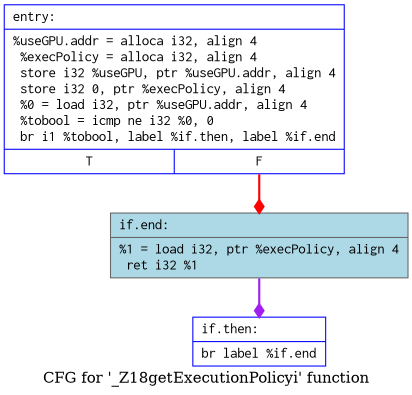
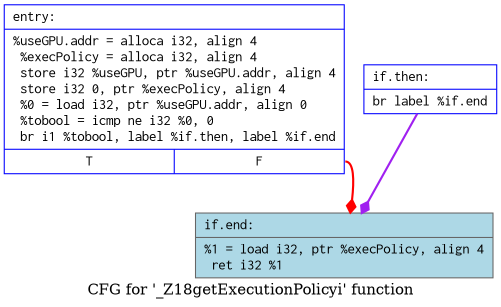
node "entry:": text "%0 = load i32, ptr %useGPU.addr, align 4" -> "%0 = load i32, ptr %useGPU.addr, align 0"
edge "if.end:" -> "if.then:": reversed
